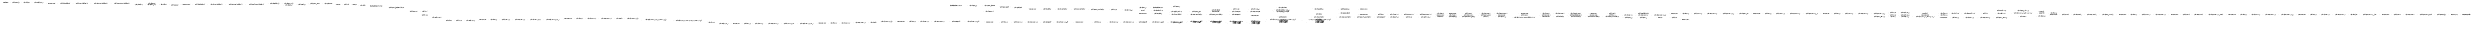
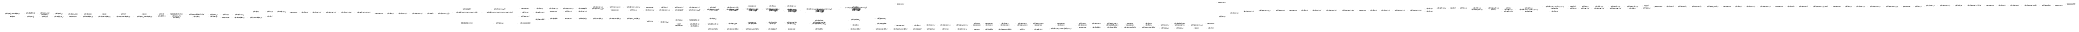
node "(<operator>.indirection,*(_QWORD *)(dnsmasq_daemon + 448))": removed
node "(<operator>.cast,(char **)(v10 + 56))": added
node "(<operator>.indirection,*(_DWORD *)(v12 + 28))": removed
